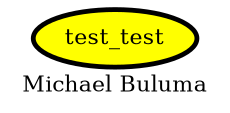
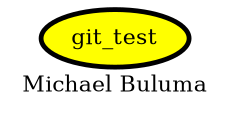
node "test_test": label "test_test" -> "git_test"
